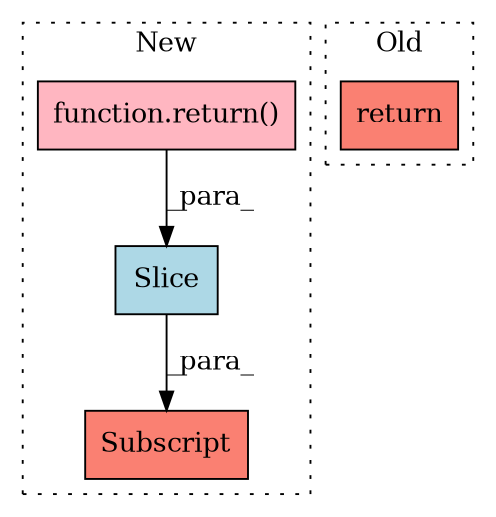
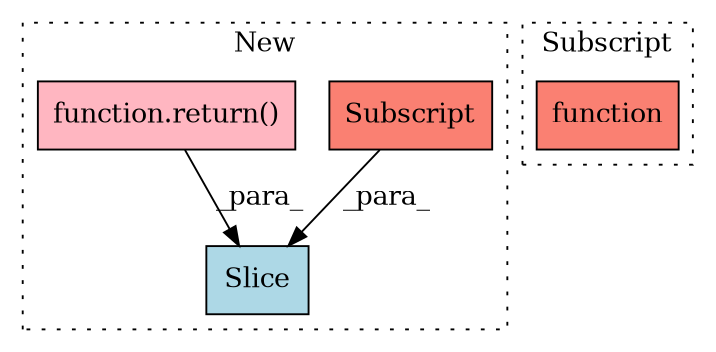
cluster "Old": label "Old" -> "Subscript"
node "return": label "return" -> "function"
edge "Slice" -> "Subscript": reversed
